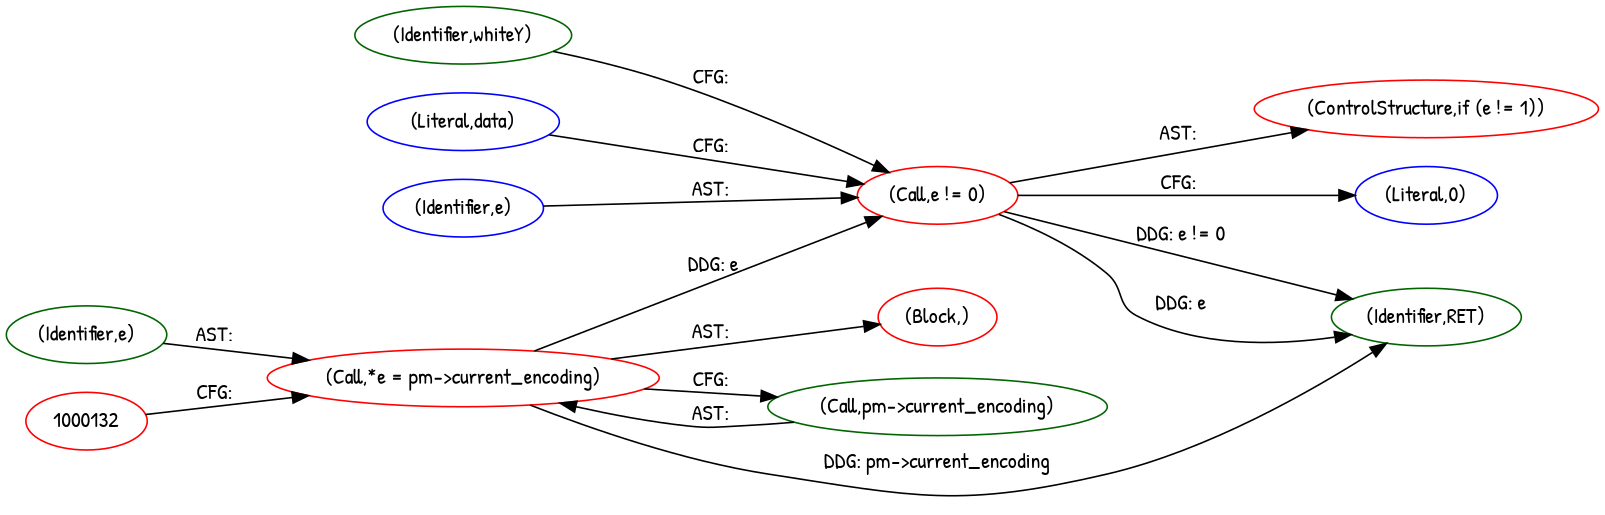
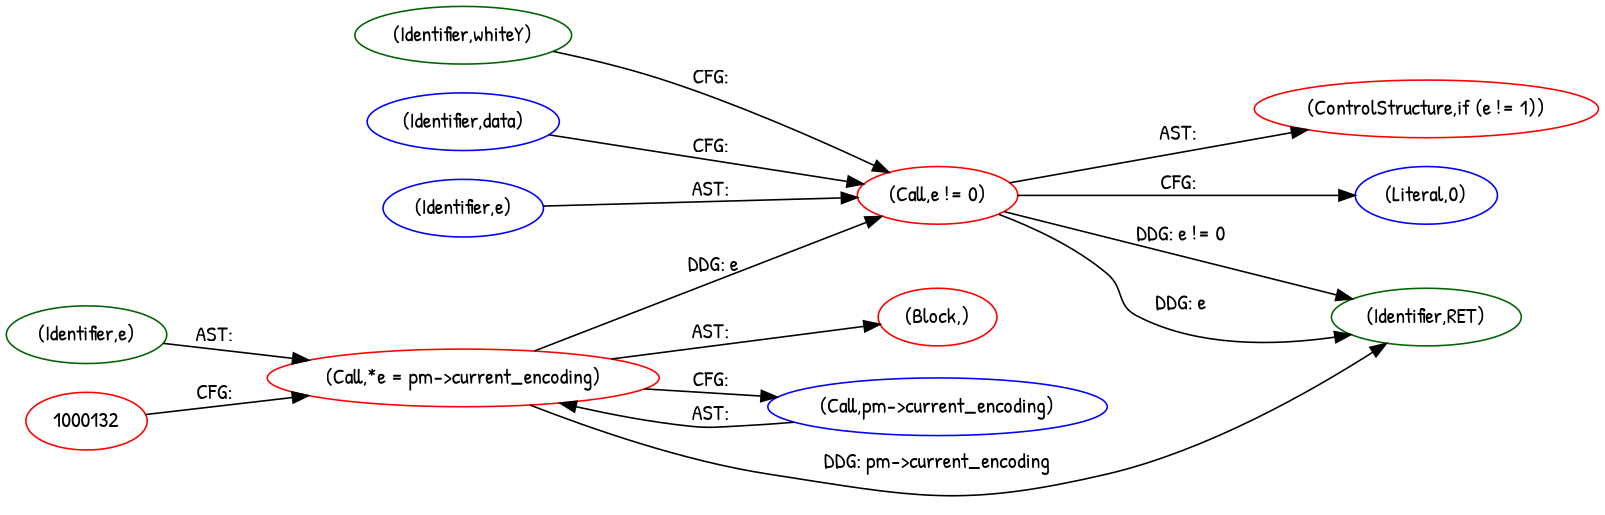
node "(Literal,data)": label "(Literal,data)" -> "(Identifier,data)"
node "(Call,pm->current_encoding)": color darkgreen -> blue
